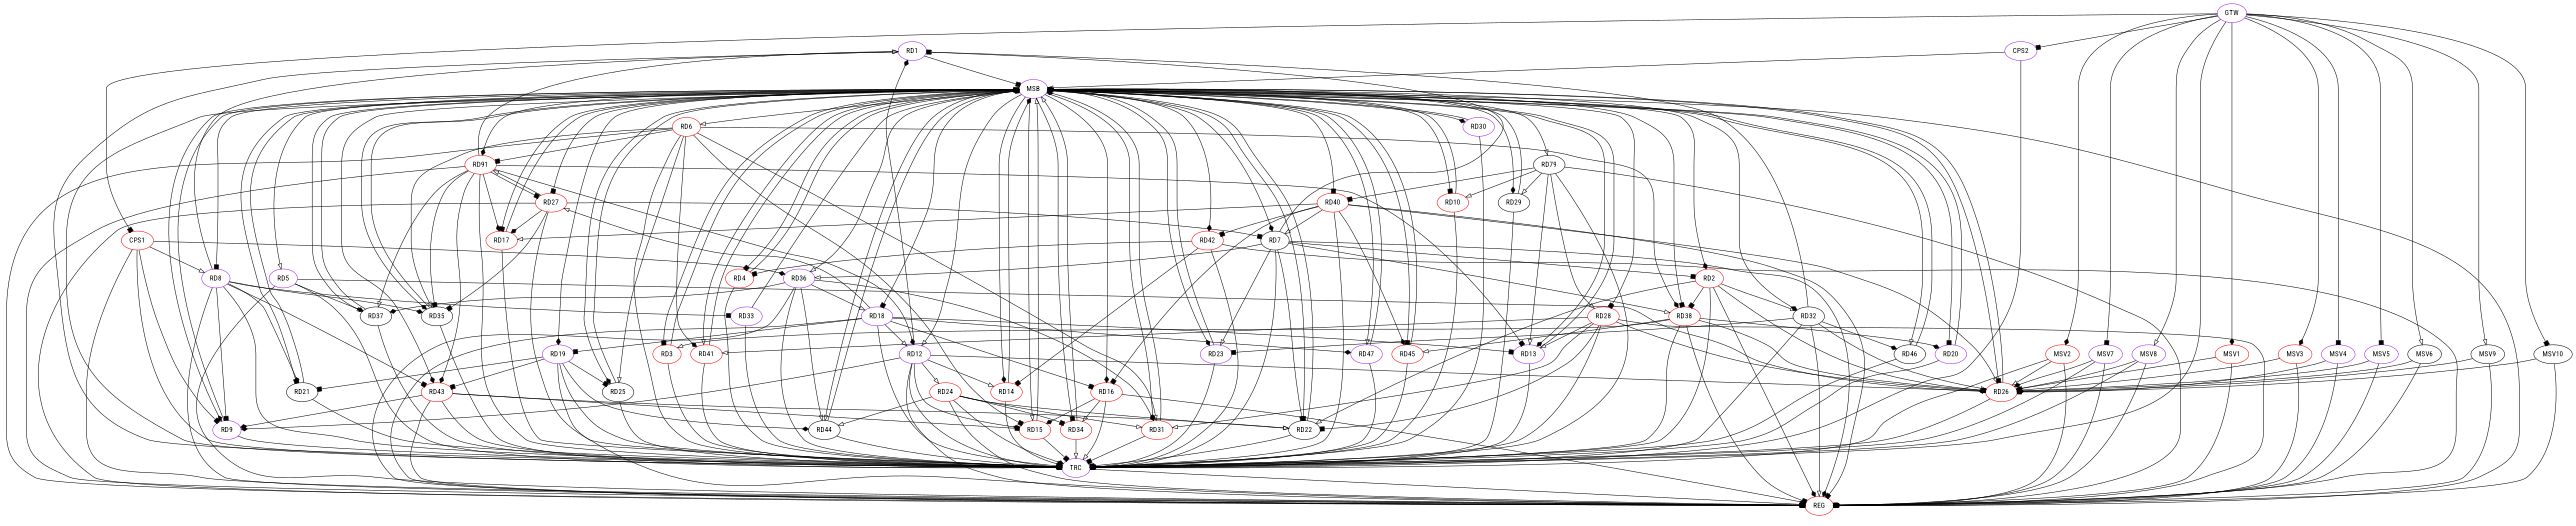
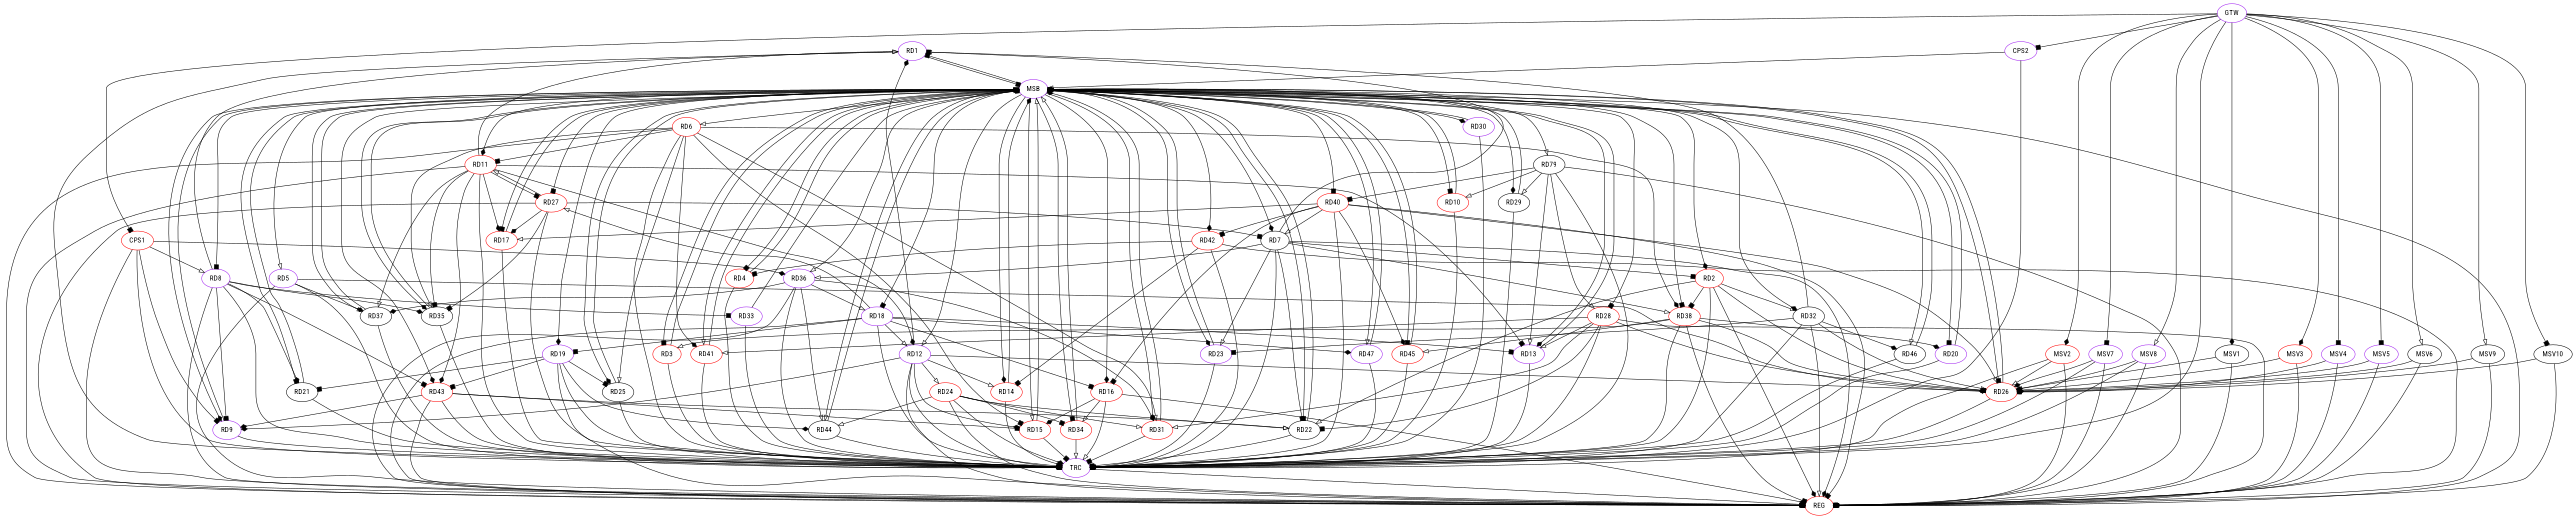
node "RD91": label "RD91" -> "RD11"
edge "MSB" -> "TRC": now "MSB" -> "RD1"
node "MSV1": color red -> black
